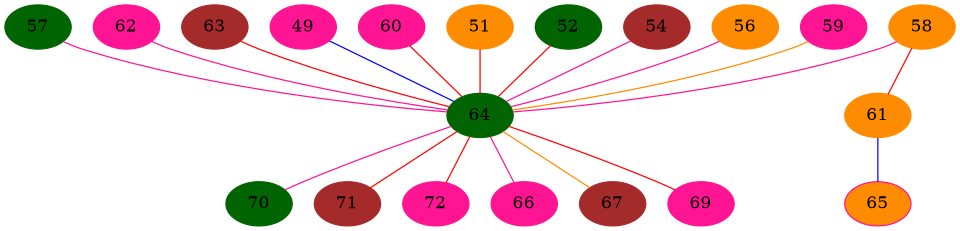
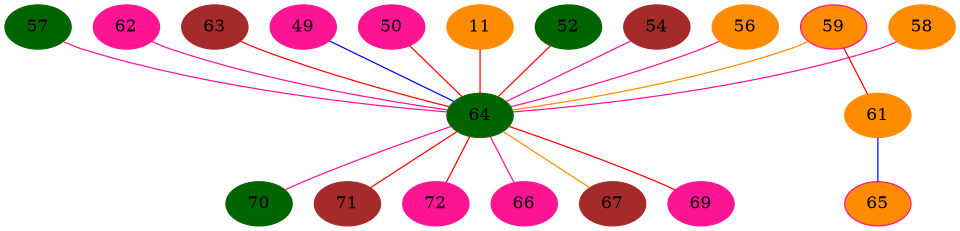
node "60": label "60" -> "50"
node "51": label "51" -> "11"
node "59": fillcolor deeppink -> darkorange
edge "58" -- "61": now "59" -- "61"
